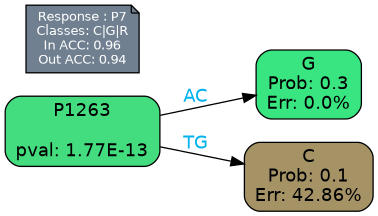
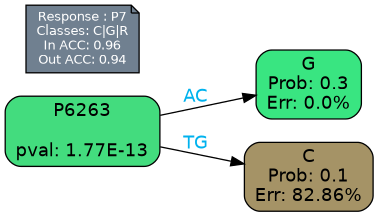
node "P1263 pval: 1.77E-13": label "P1263 pval: 1.77E-13" -> "P6263 pval: 1.77E-13"
node "C Prob: 0.1 Err: 42.86%": label "C Prob: 0.1 Err: 42.86%" -> "C Prob: 0.1 Err: 82.86%"
